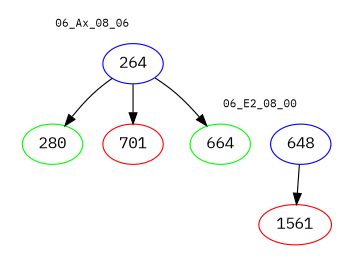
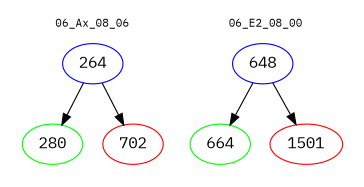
edge "264" -> "664": now "648" -> "664"
node "701": label "701" -> "702"
node "1561": label "1561" -> "1501"
